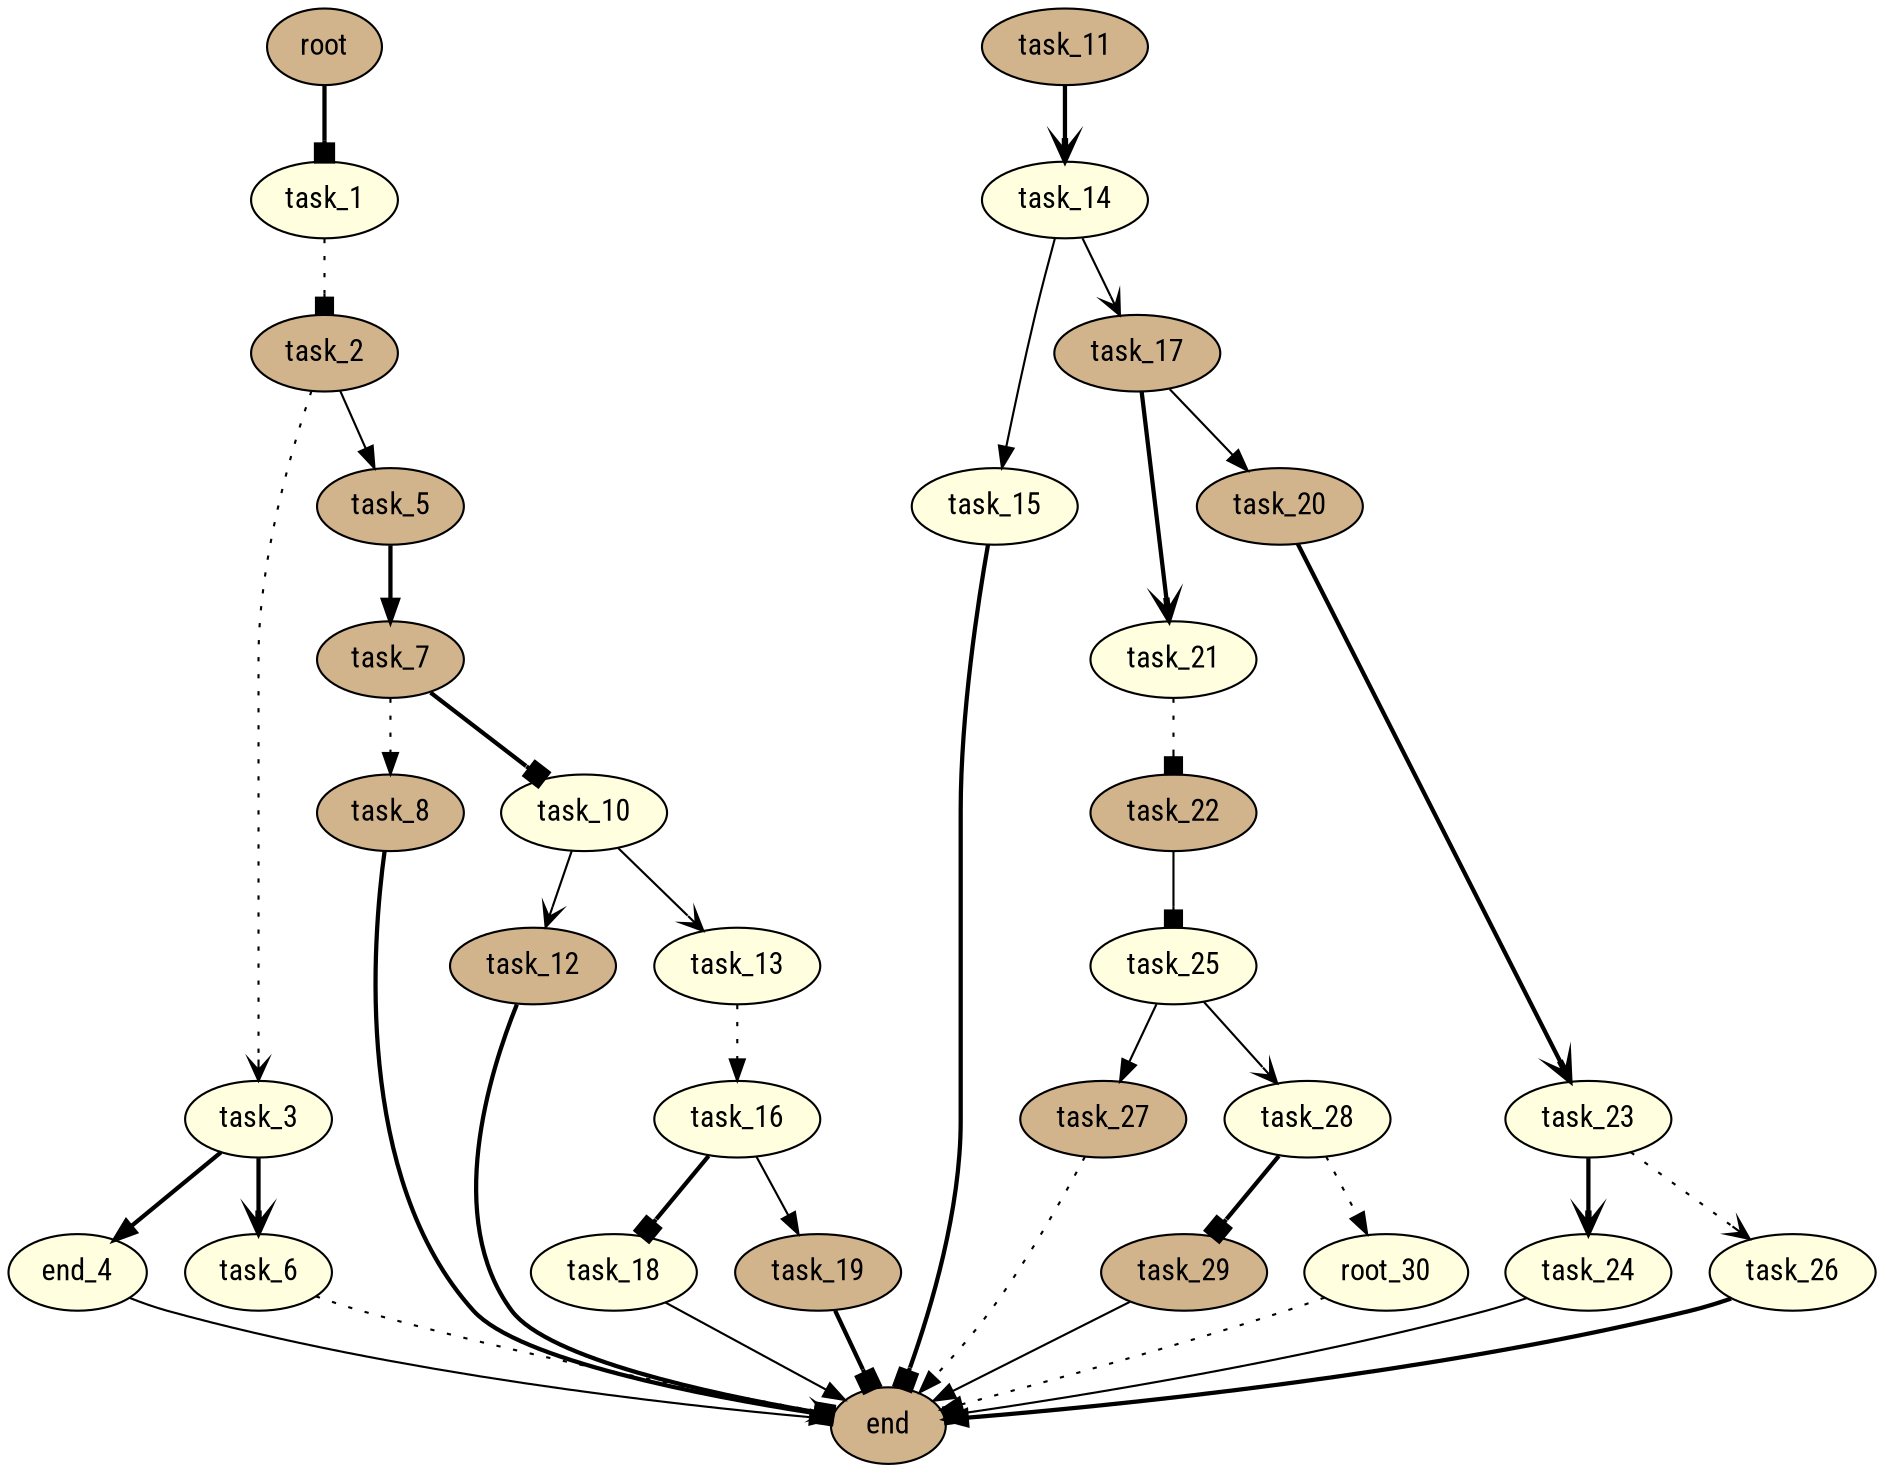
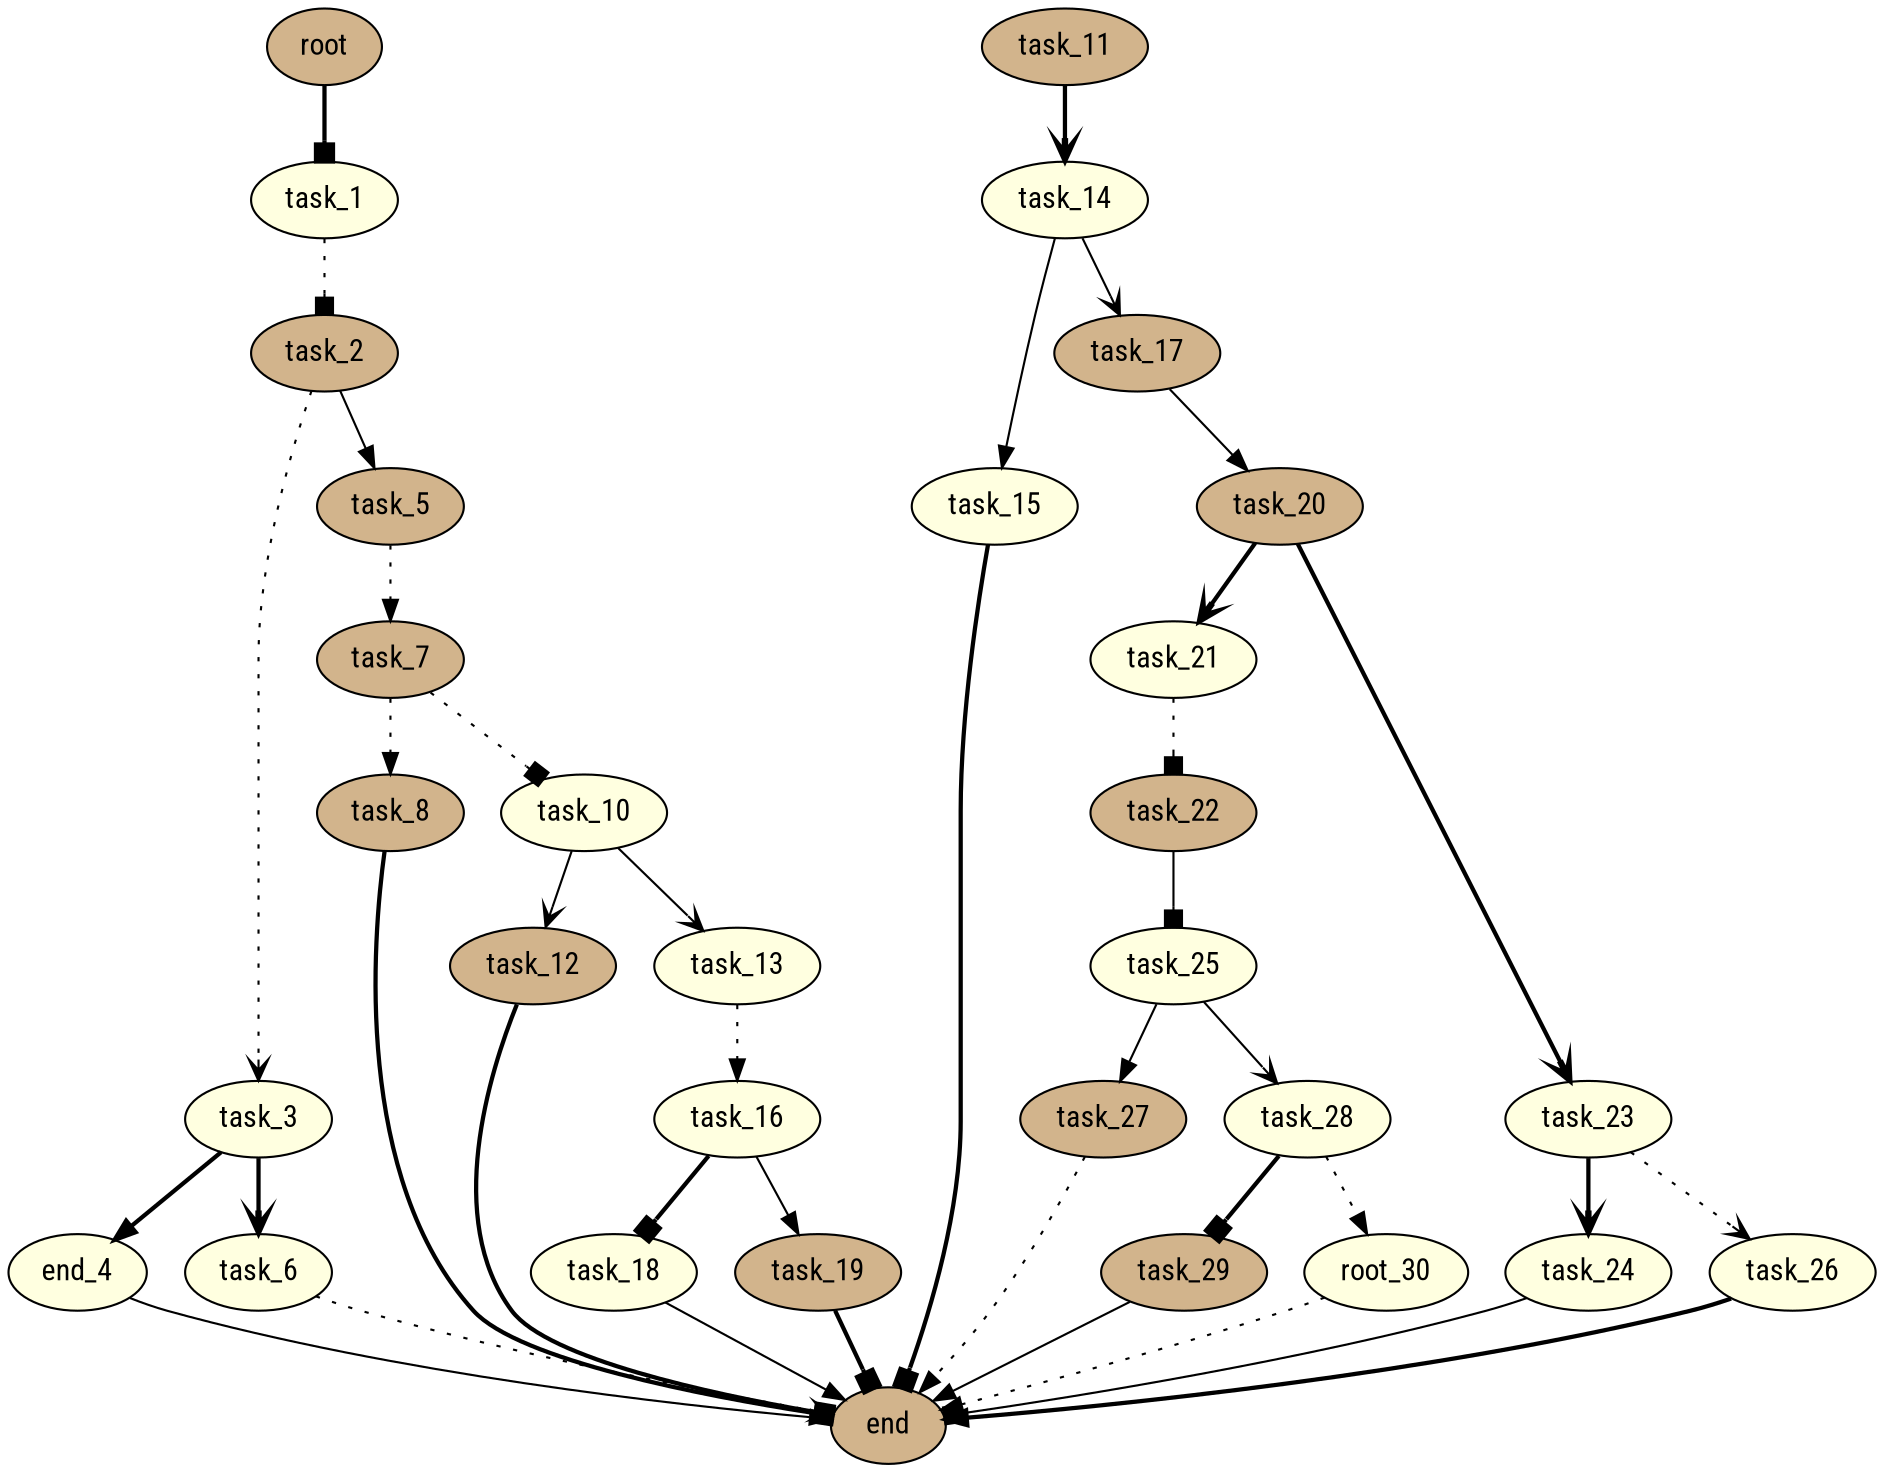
edge "task_17" -> "task_21": now "task_20" -> "task_21"
edge "task_5" -> "task_7": style bold -> dotted
edge "task_7" -> "task_10": style bold -> dotted
